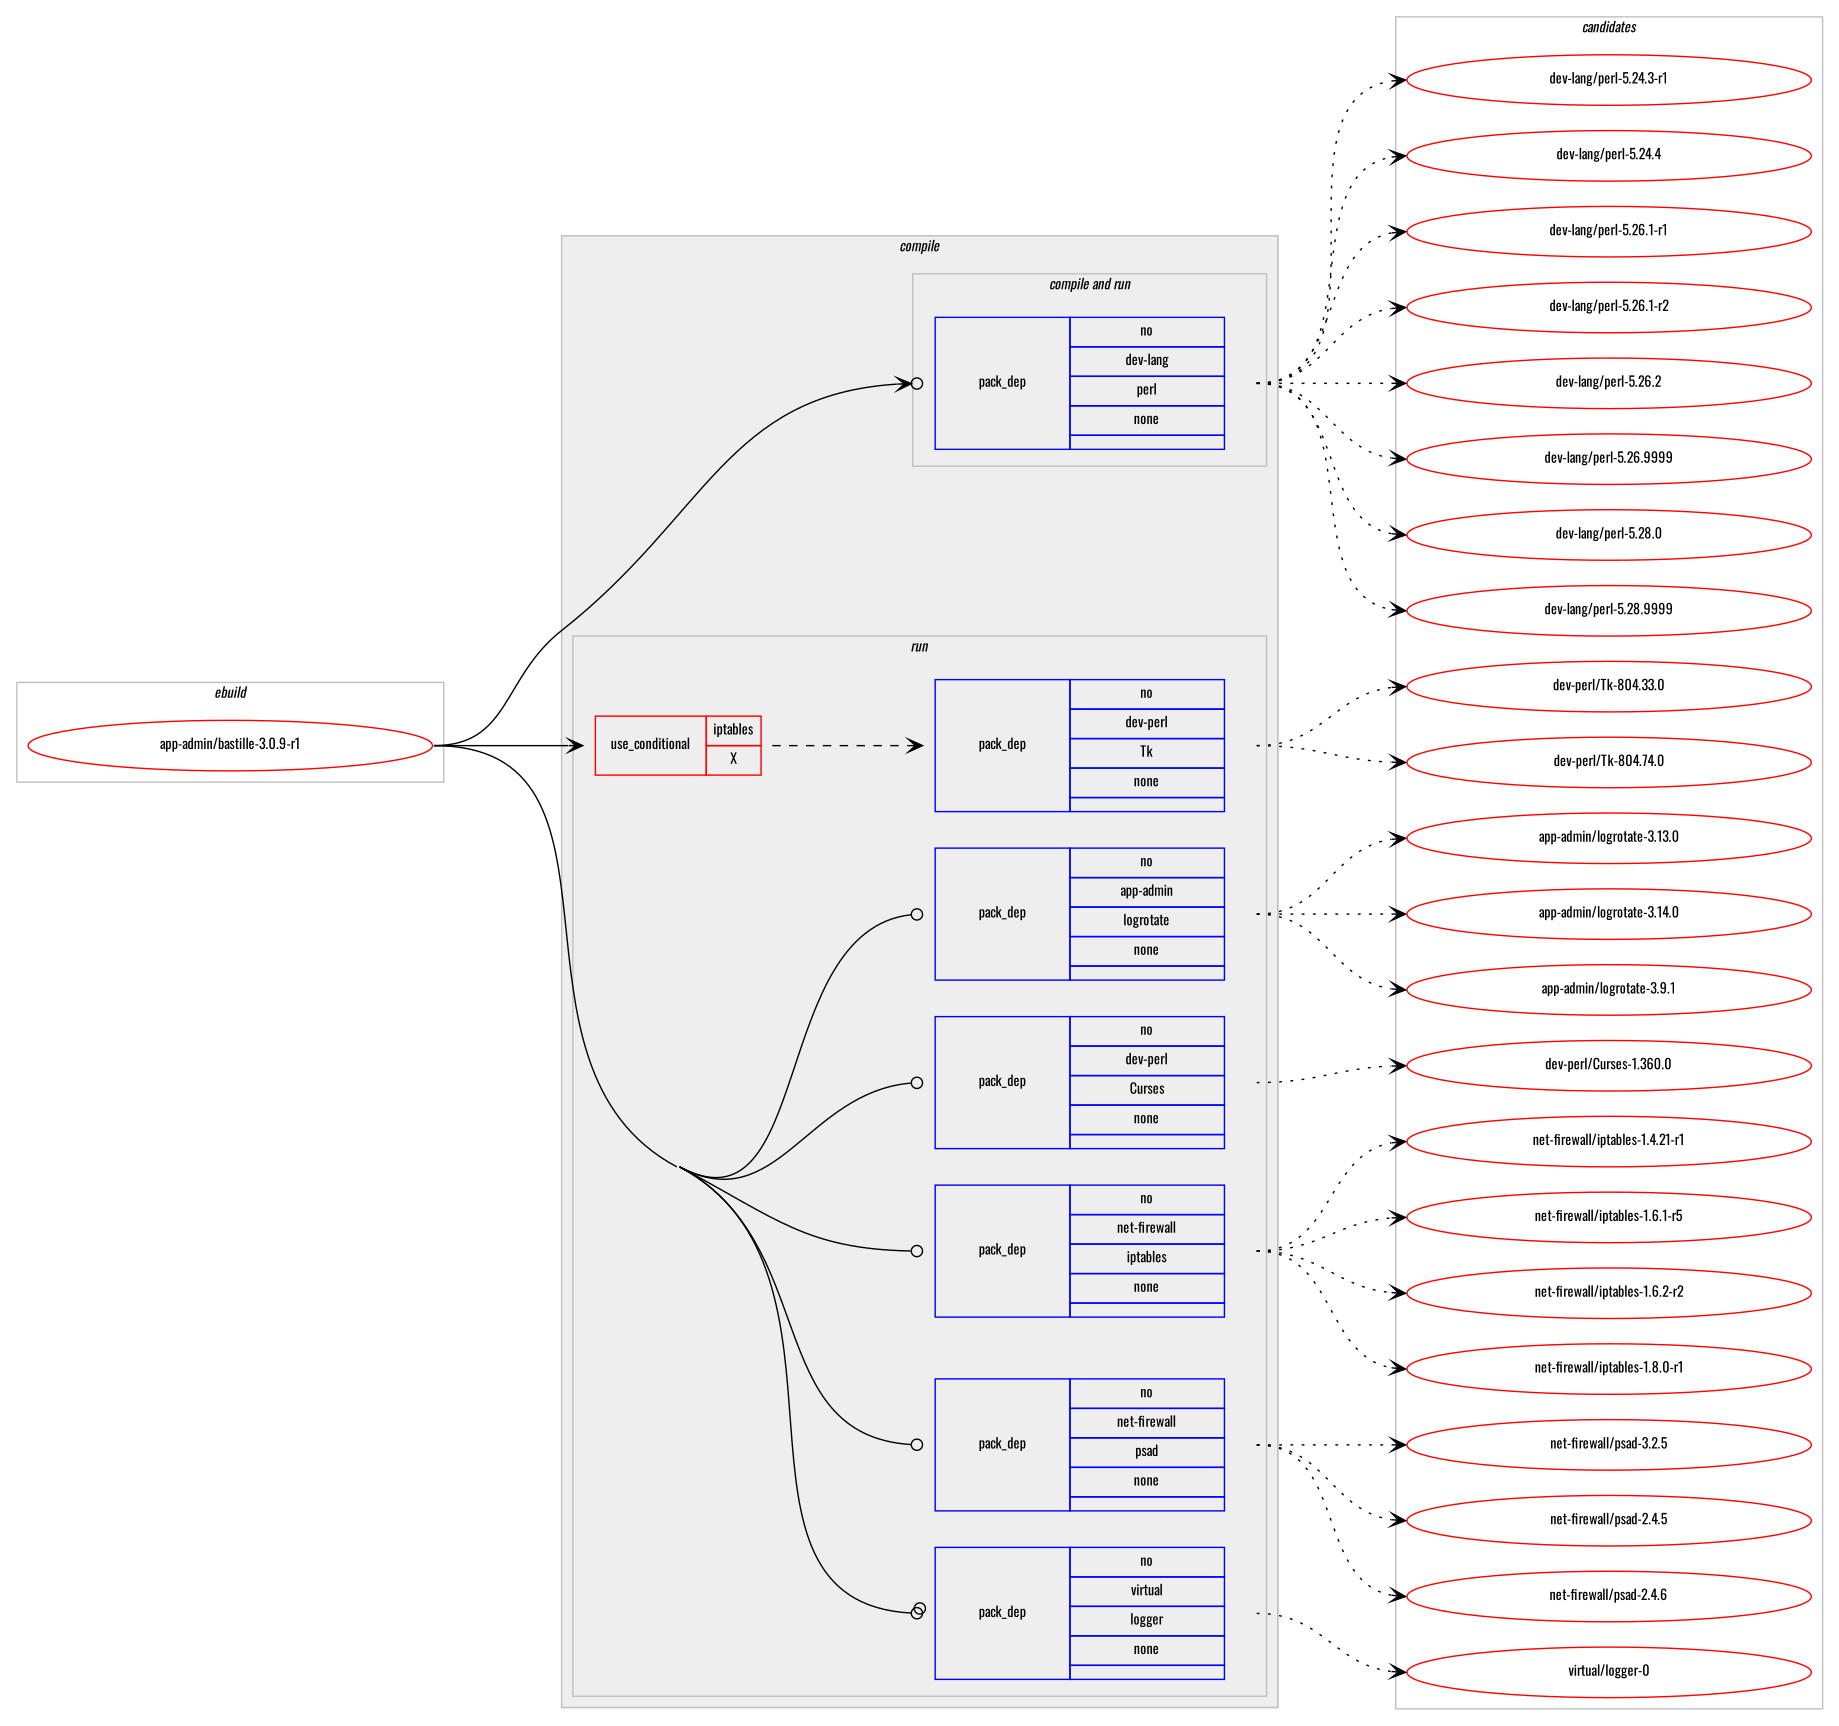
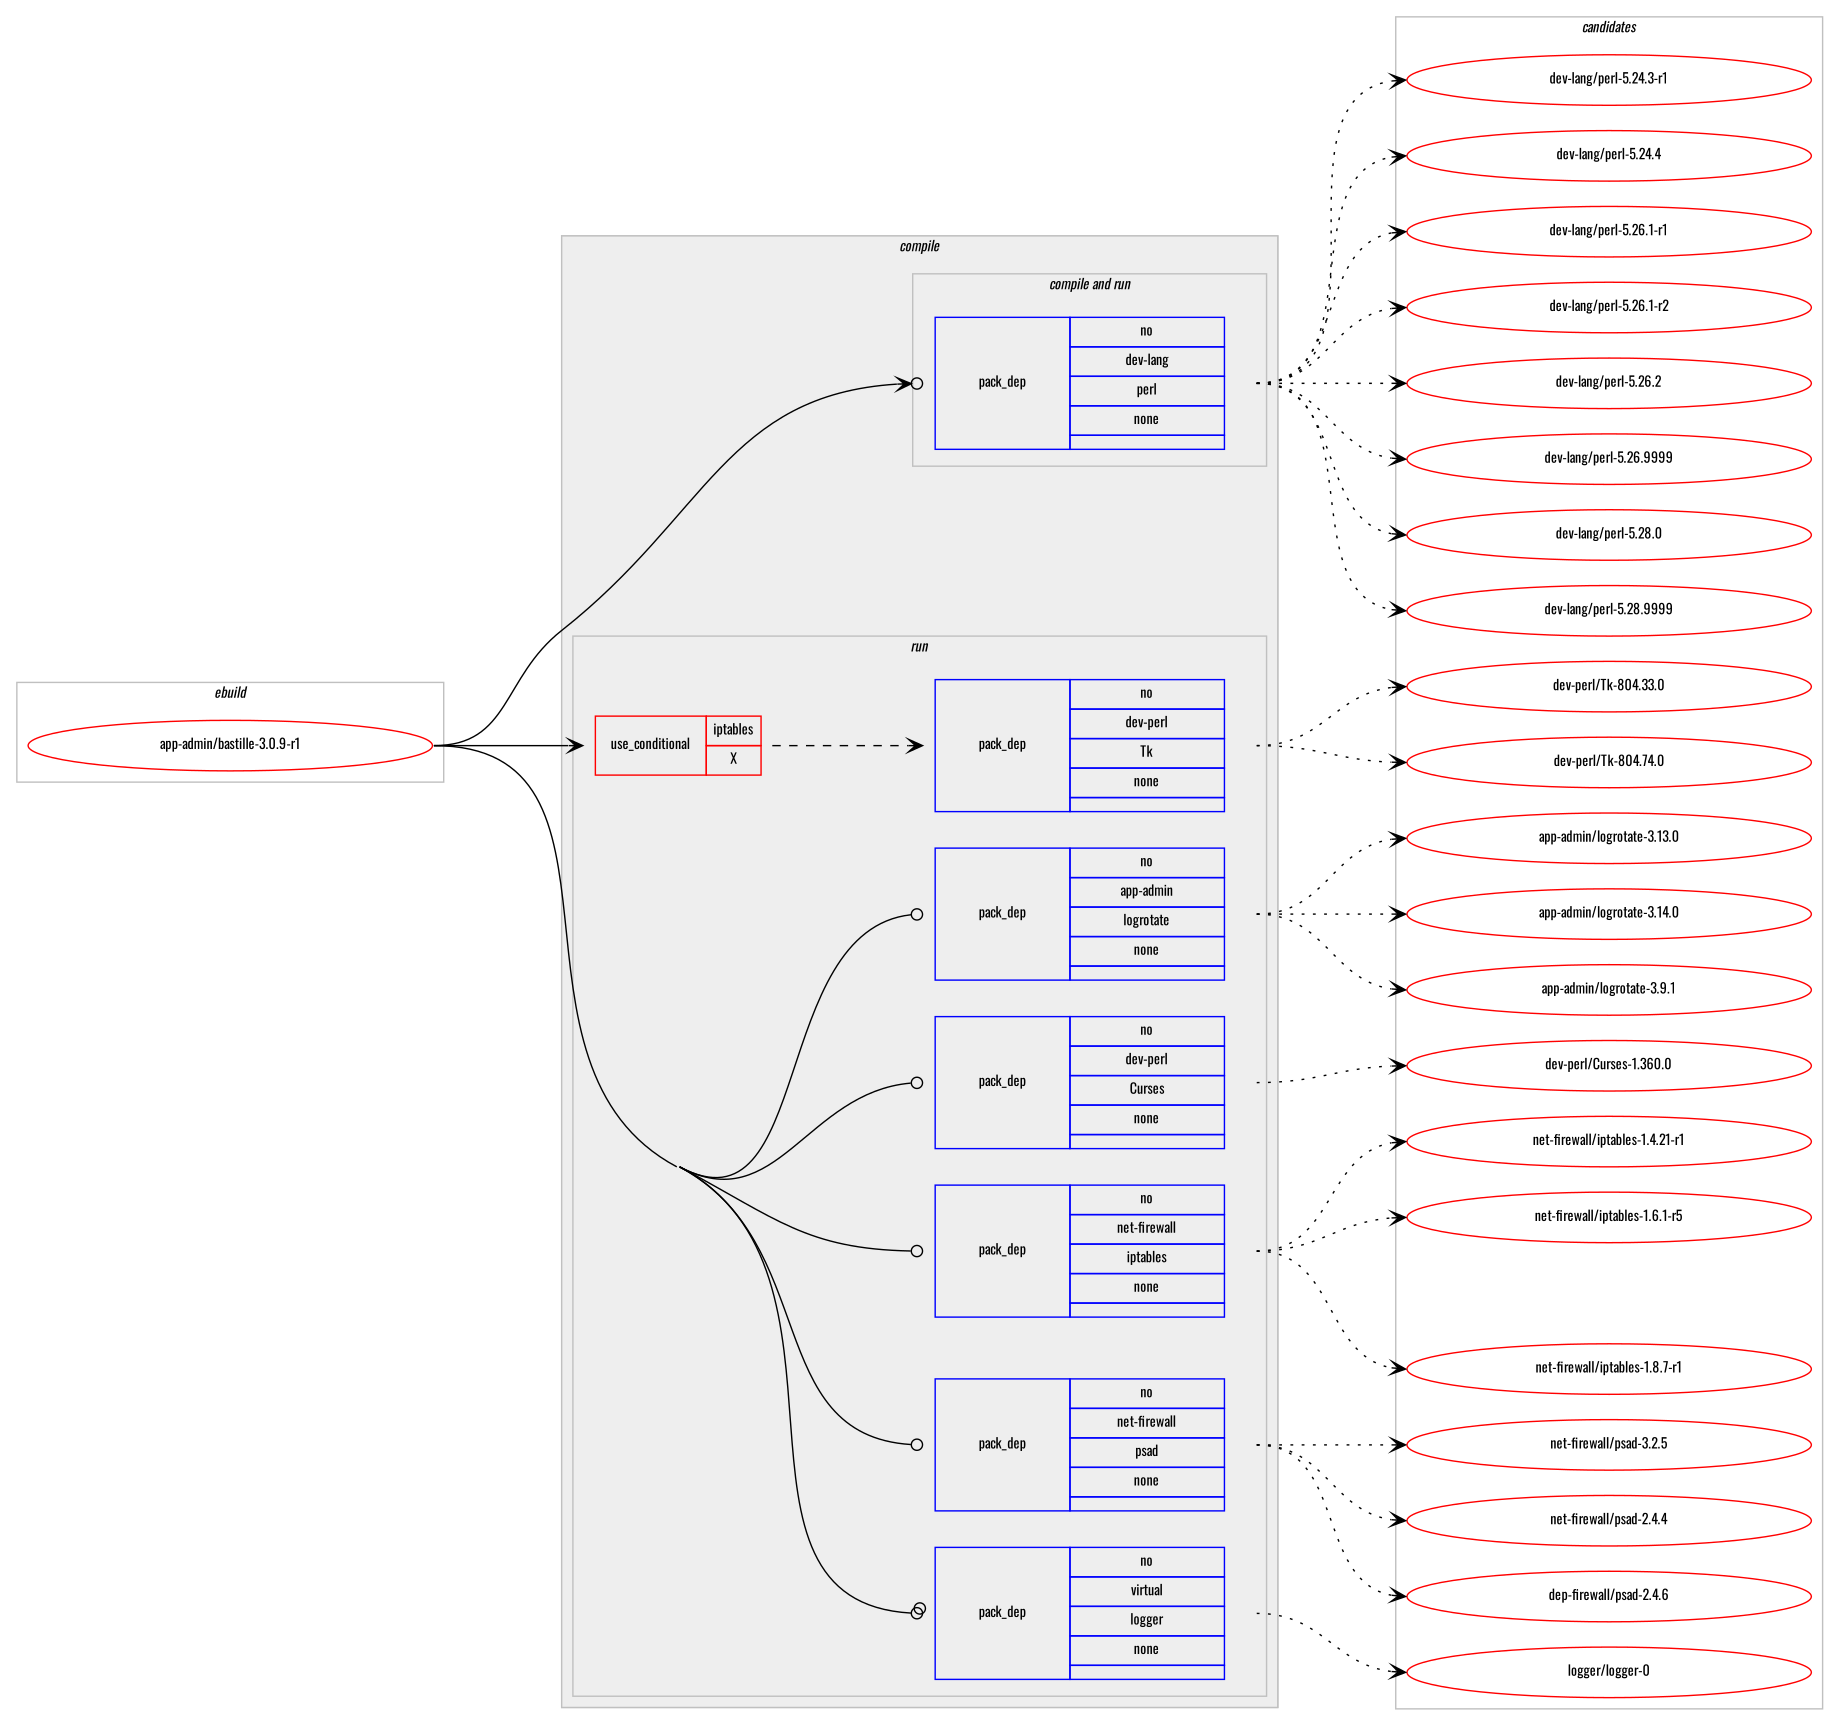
node "net-firewall/iptables-1.6.2-r2": removed
node "net-firewall/iptables-1.8.0-r1": label "net-firewall/iptables-1.8.0-r1" -> "net-firewall/iptables-1.8.7-r1"
node "net-firewall/psad-2.4.5": label "net-firewall/psad-2.4.5" -> "net-firewall/psad-2.4.4"
node "net-firewall/psad-2.4.6": label "net-firewall/psad-2.4.6" -> "dep-firewall/psad-2.4.6"
node "virtual/logger-0": label "virtual/logger-0" -> "logger/logger-0"
